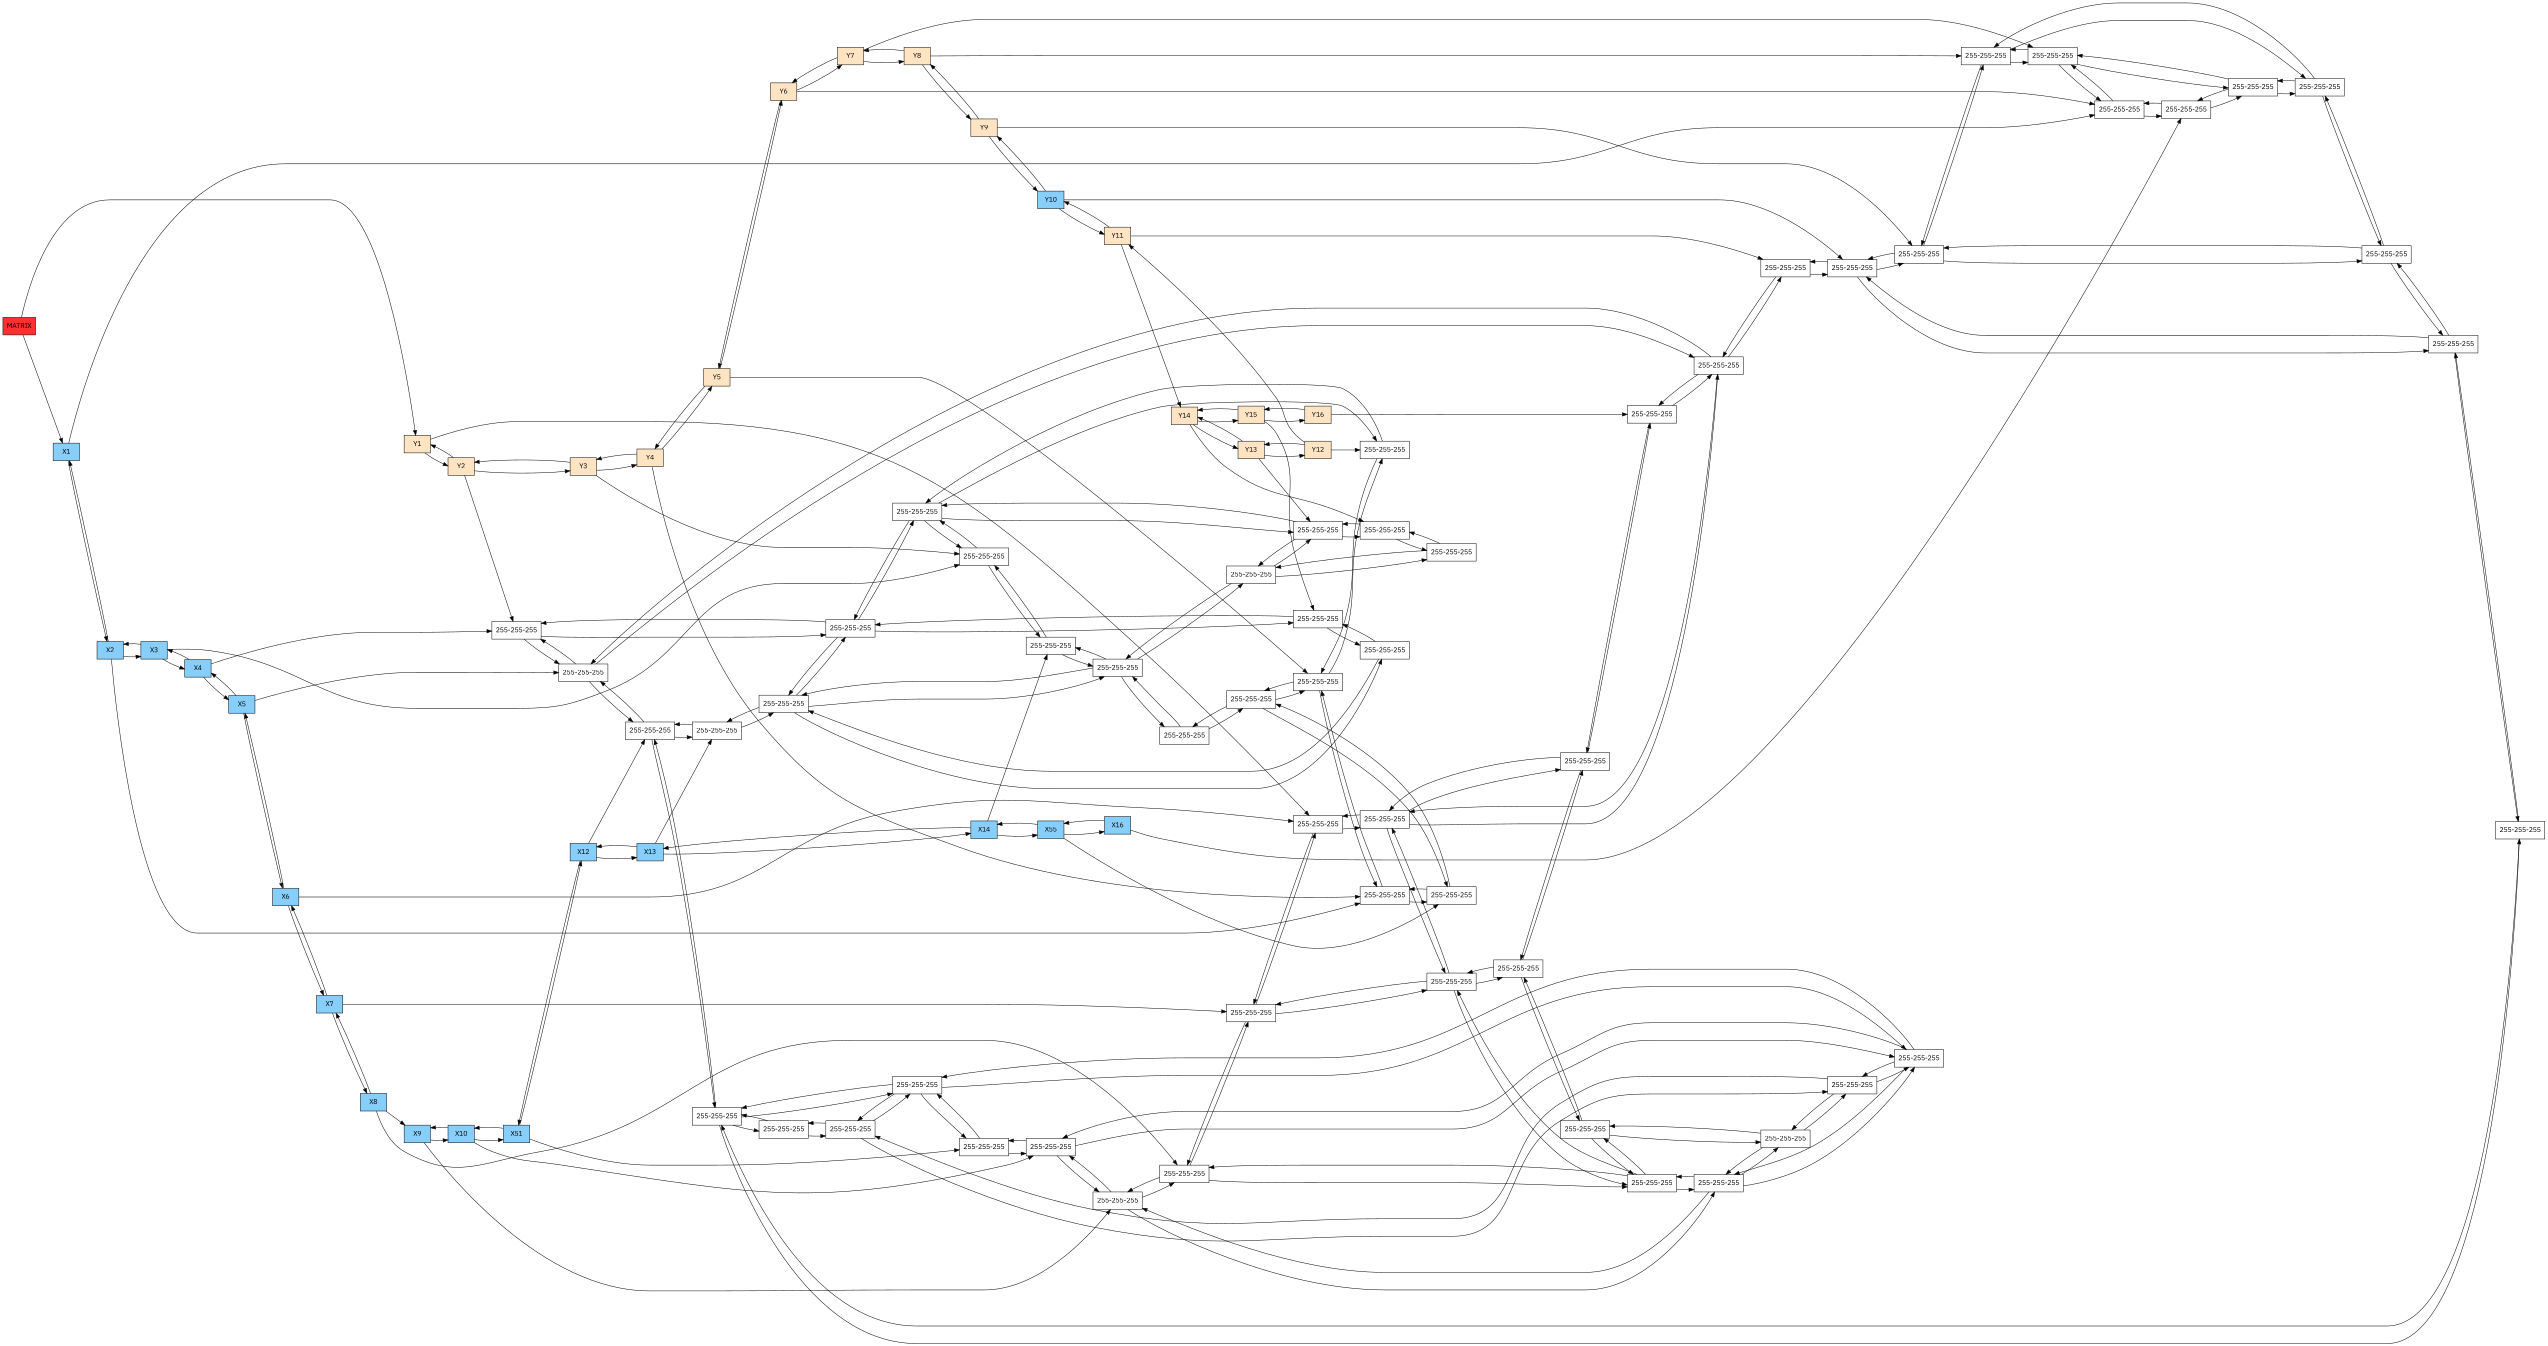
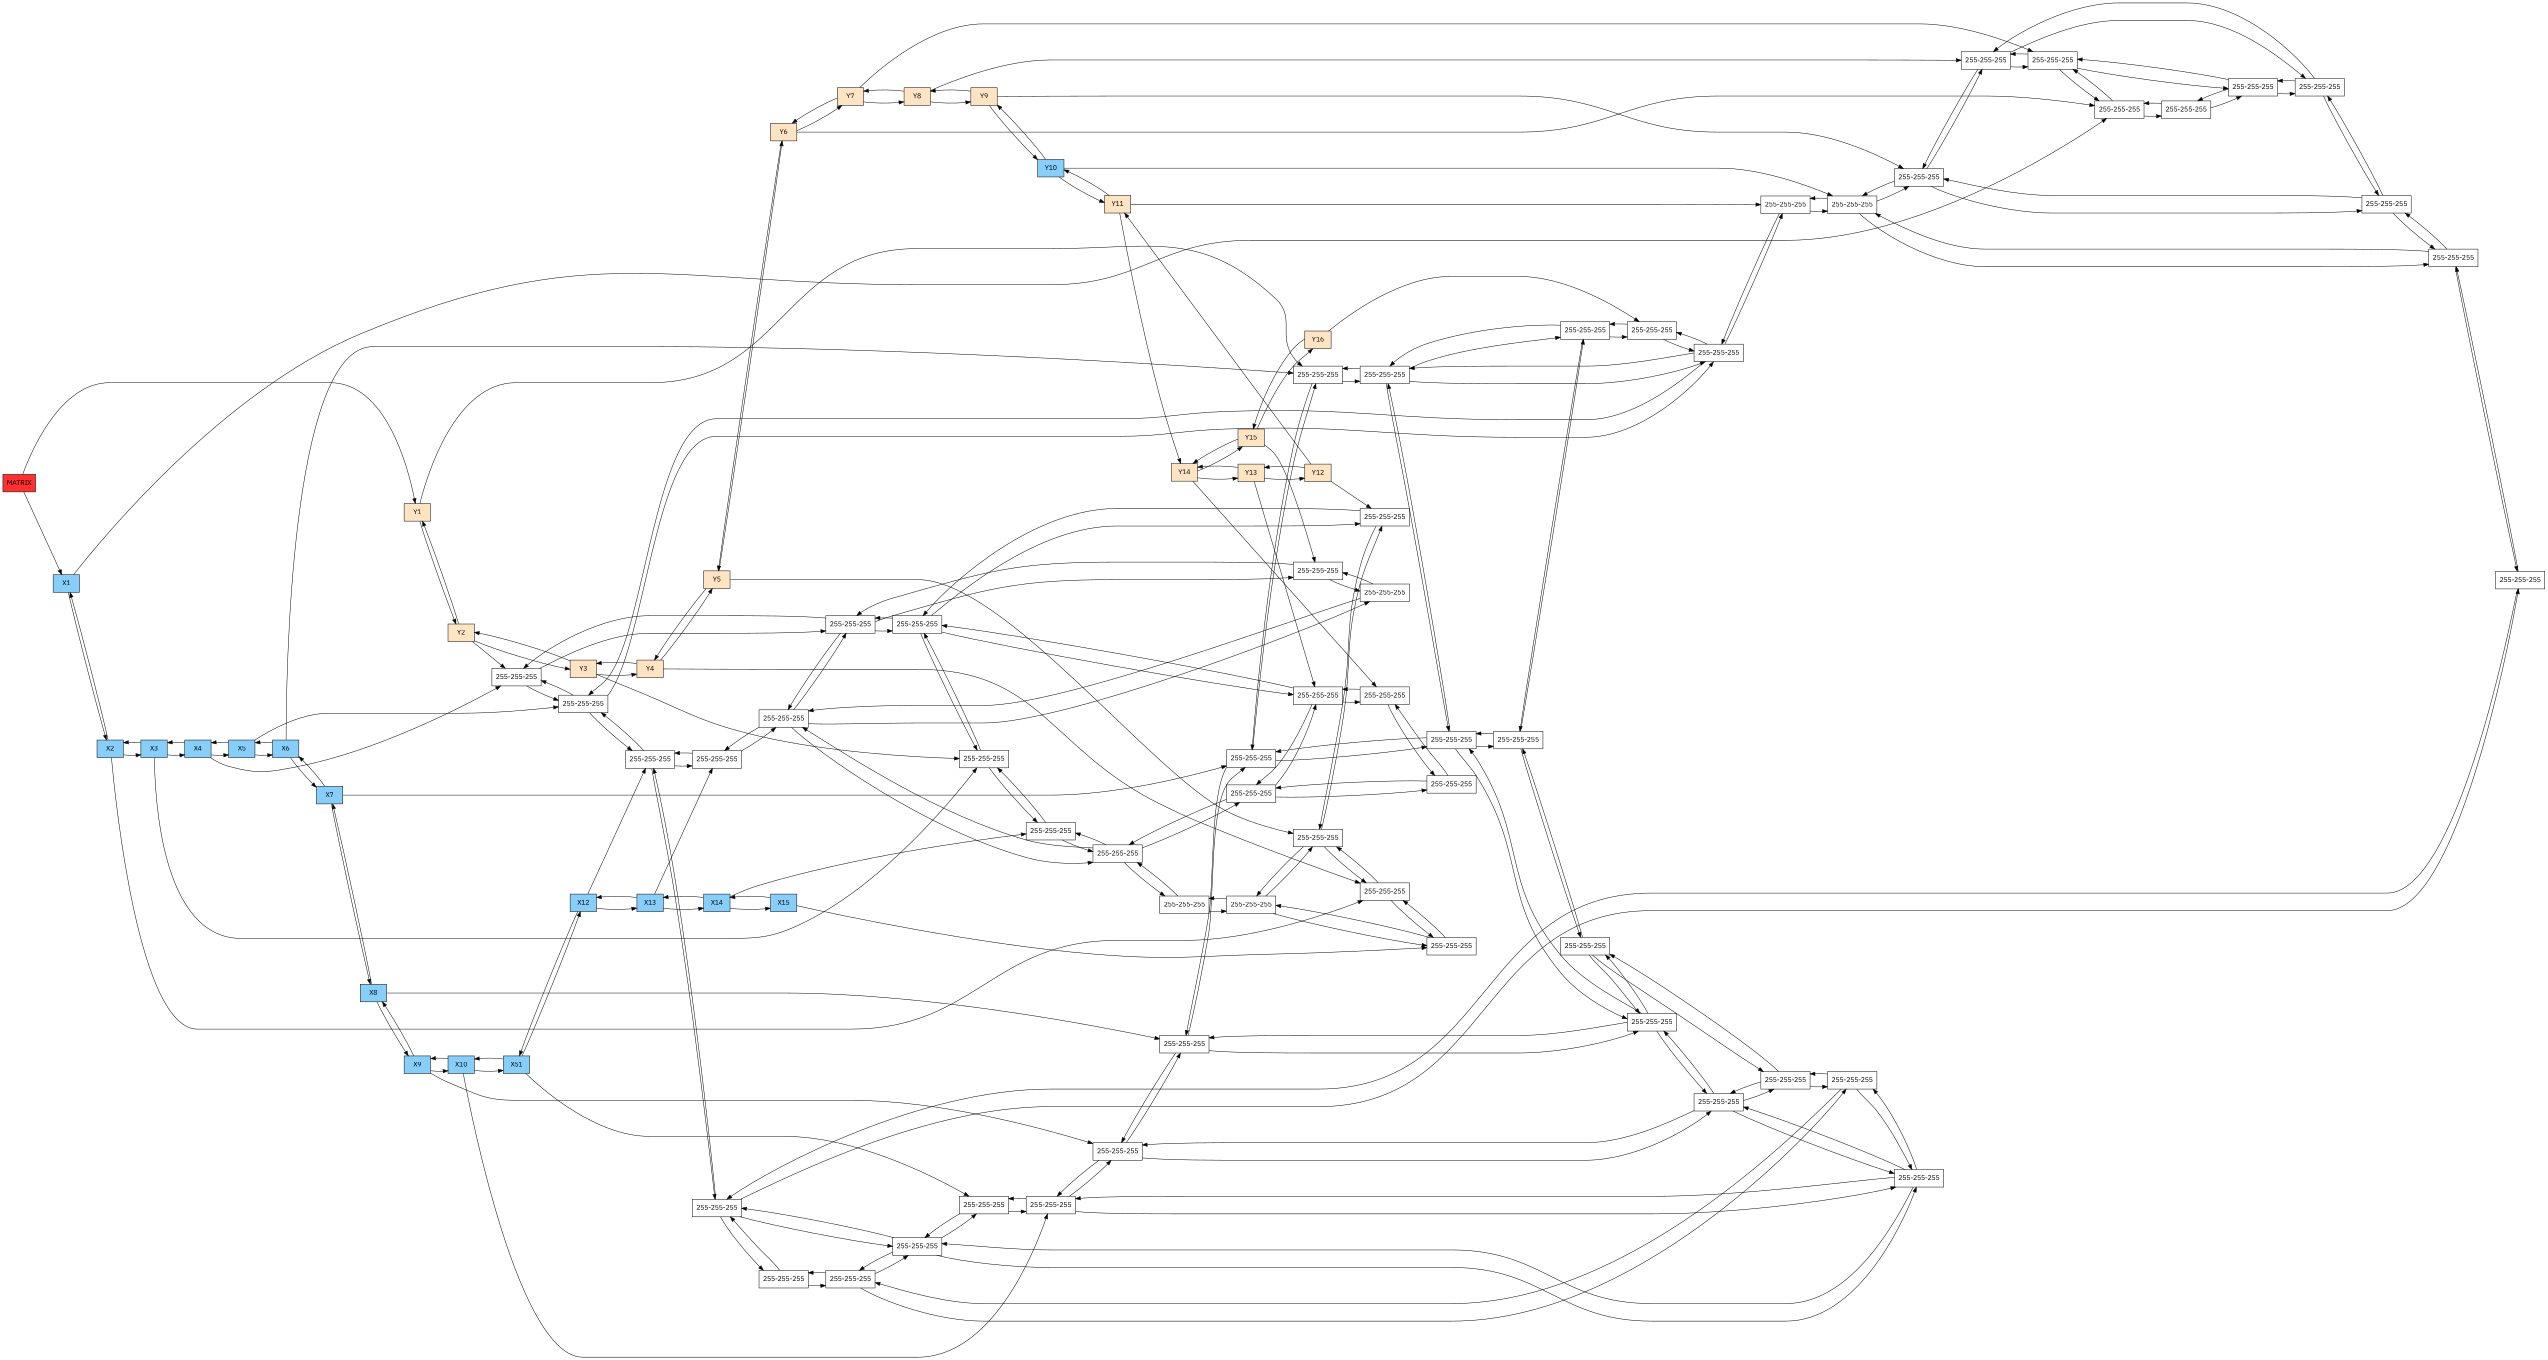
node "X16": removed
node "X55": label "X55" -> "X15"
edge "X9" -> "X8": added
